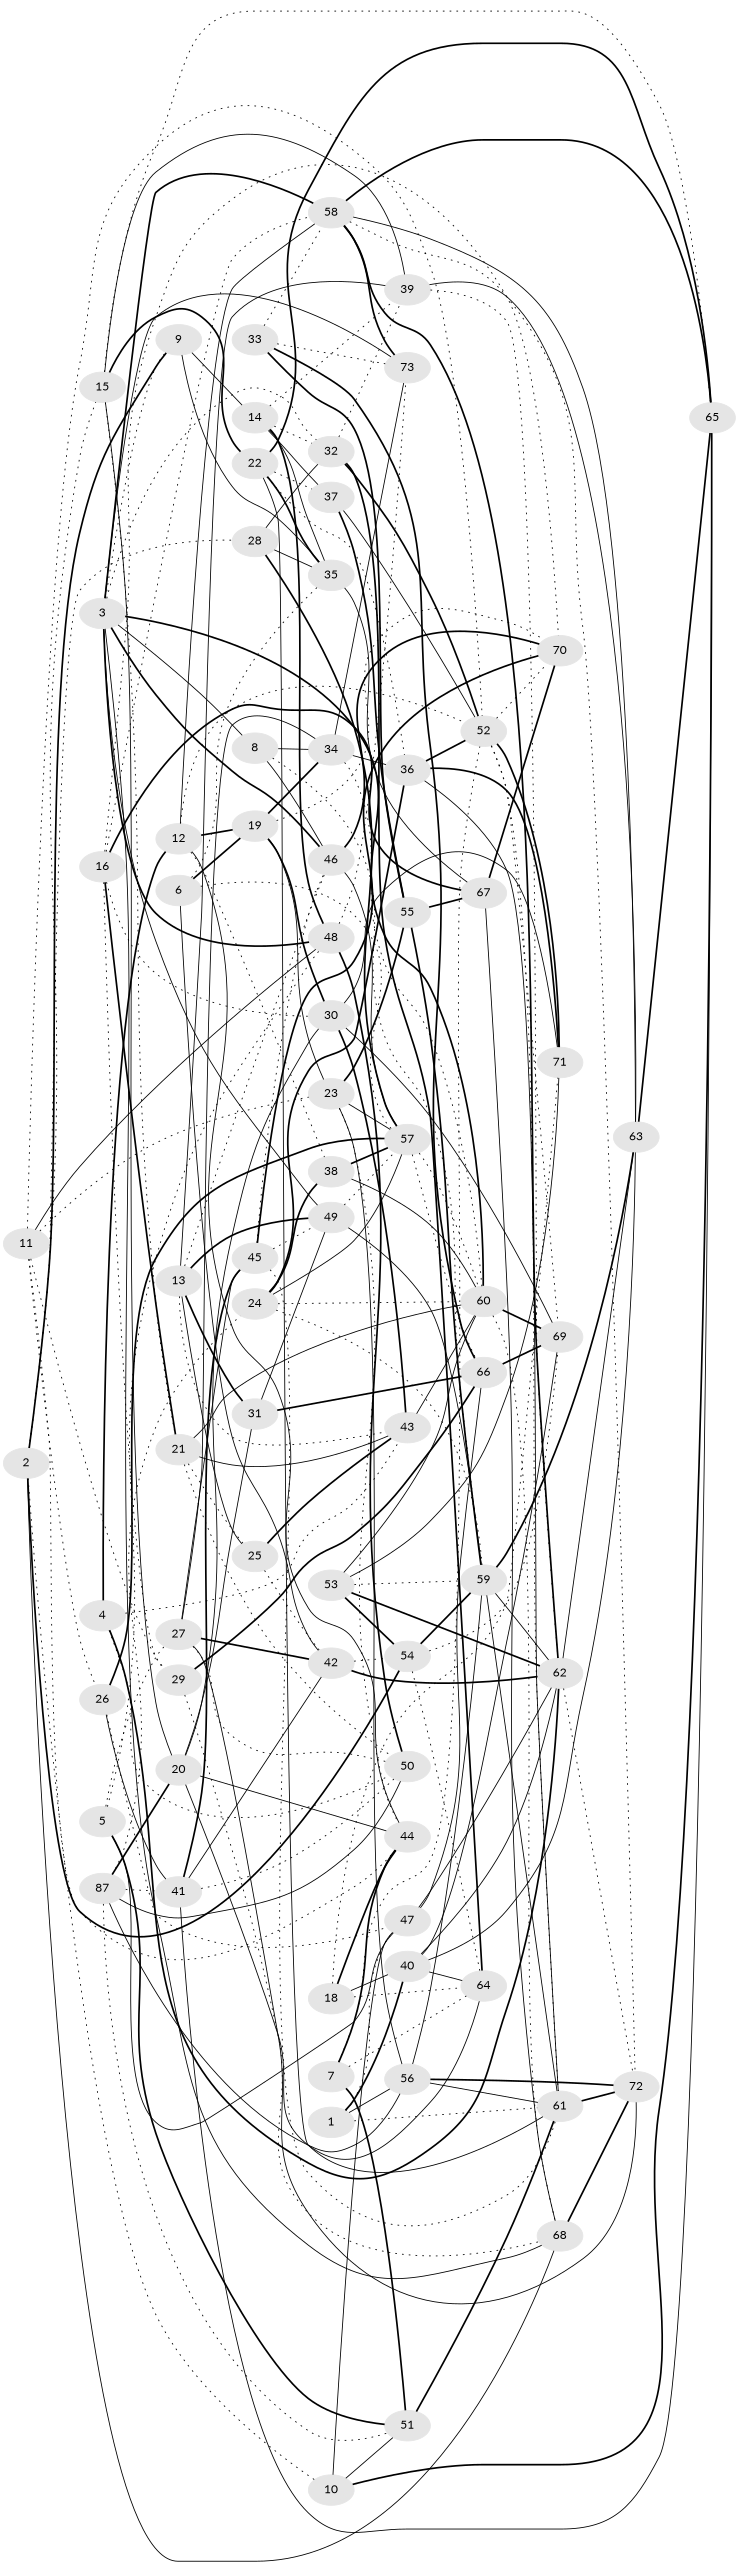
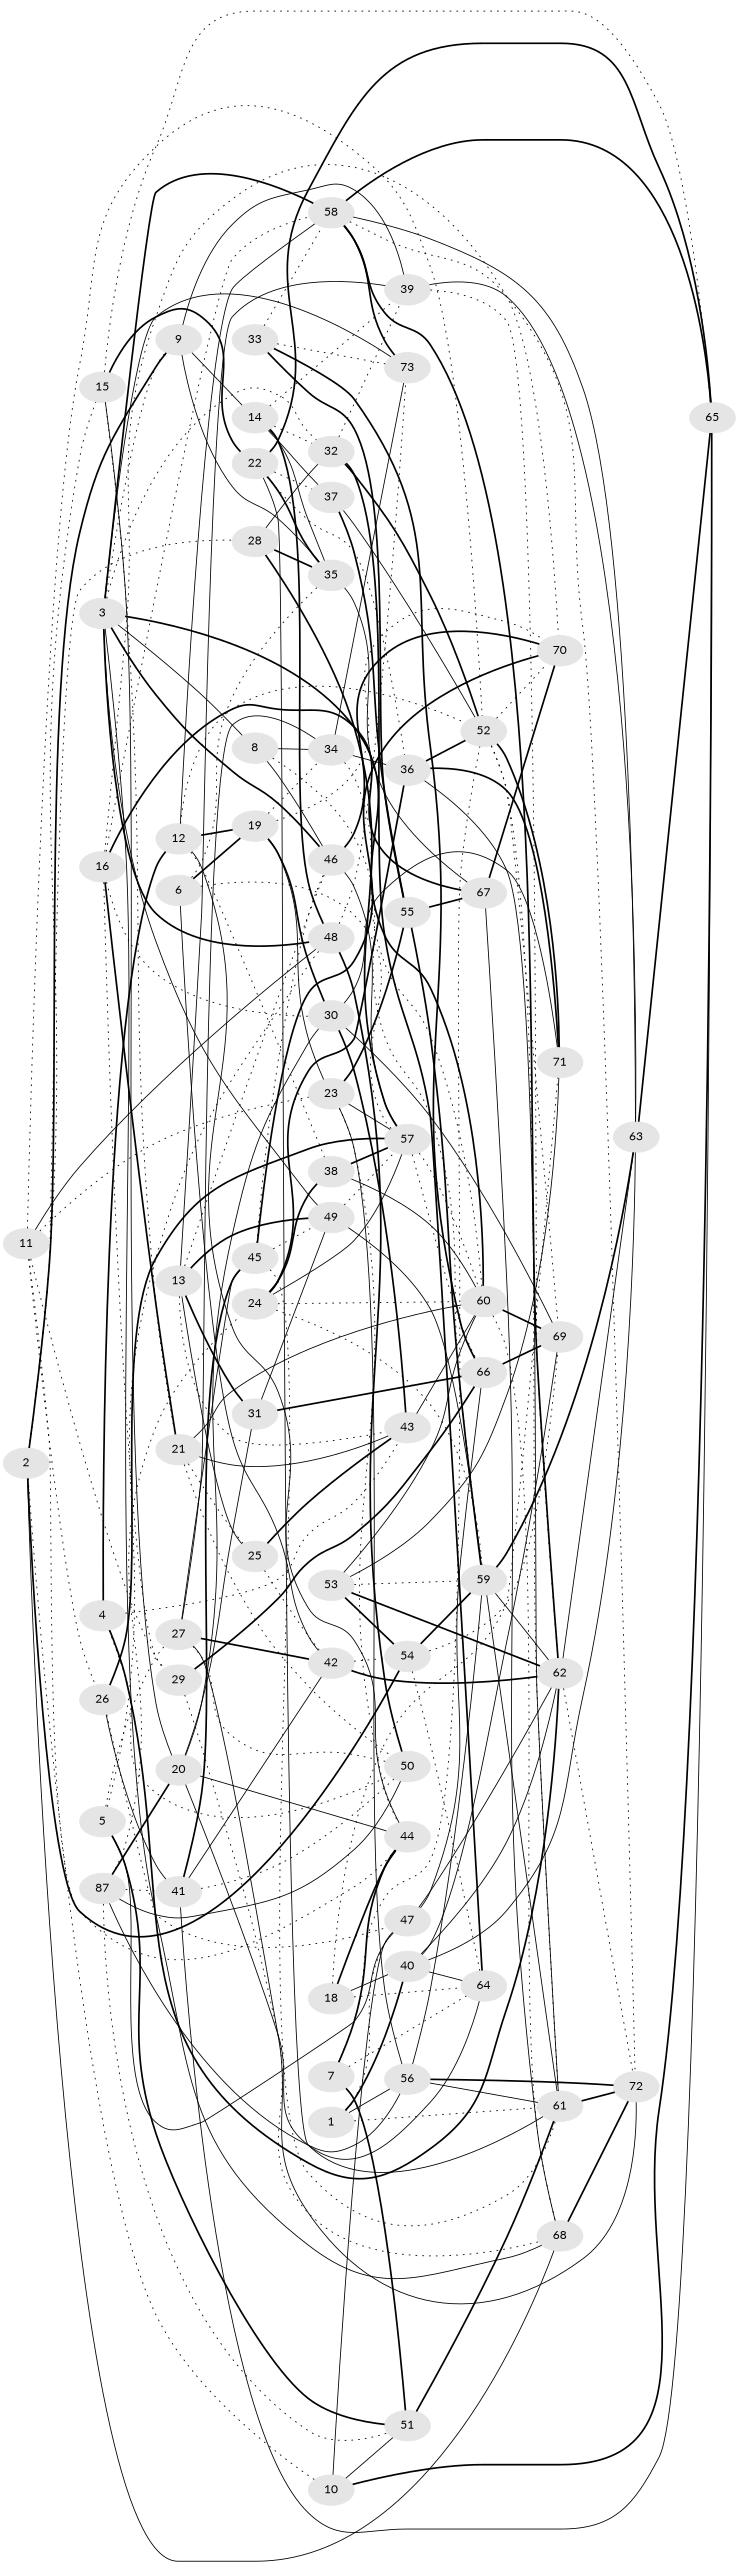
edge "39" -- "15": now "39" -- "9"
edge "28" -- "35": style solid -> bold
edge "34" -- "19": style bold -> dotted
